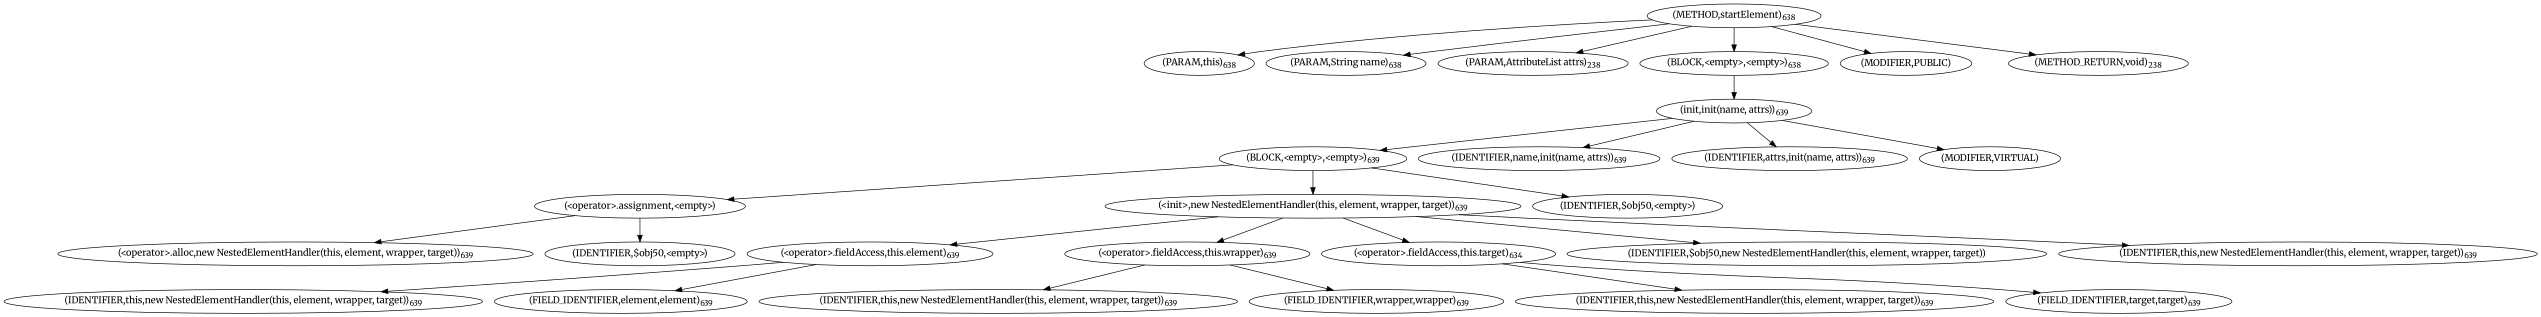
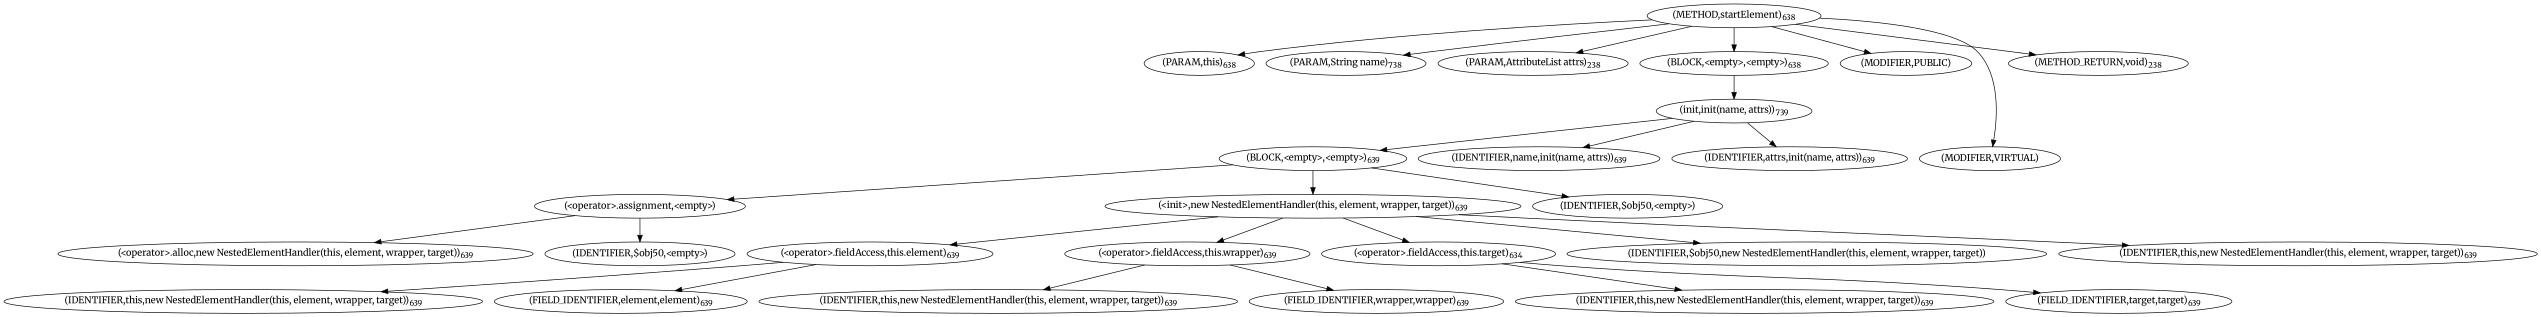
node "(PARAM,String name)": text "638" -> "738"
node "(init,init(name, attrs))": text "639" -> "739"
edge "(init,init(name, attrs))" -> "(MODIFIER,VIRTUAL)": now "(METHOD,startElement)" -> "(MODIFIER,VIRTUAL)"
